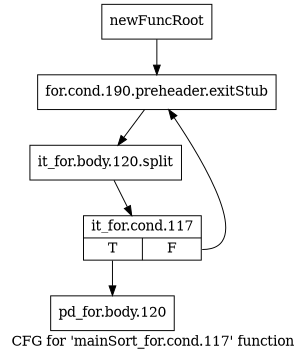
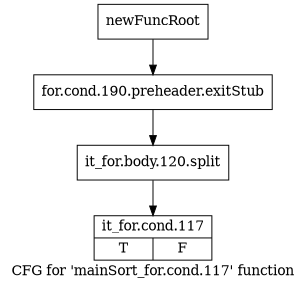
edge "it_for.cond.117" -> "for.cond.190.preheader.exitStub": removed
node "pd_for.body.120": removed
